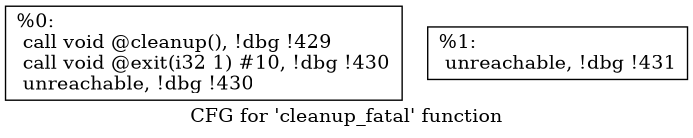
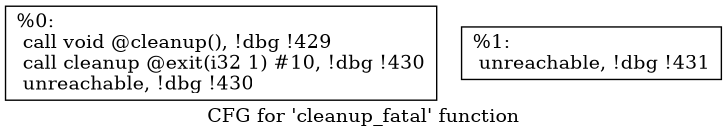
node "%0:": text "call void @exit(i32 1) #10, !dbg !430" -> "call cleanup @exit(i32 1) #10, !dbg !430"
